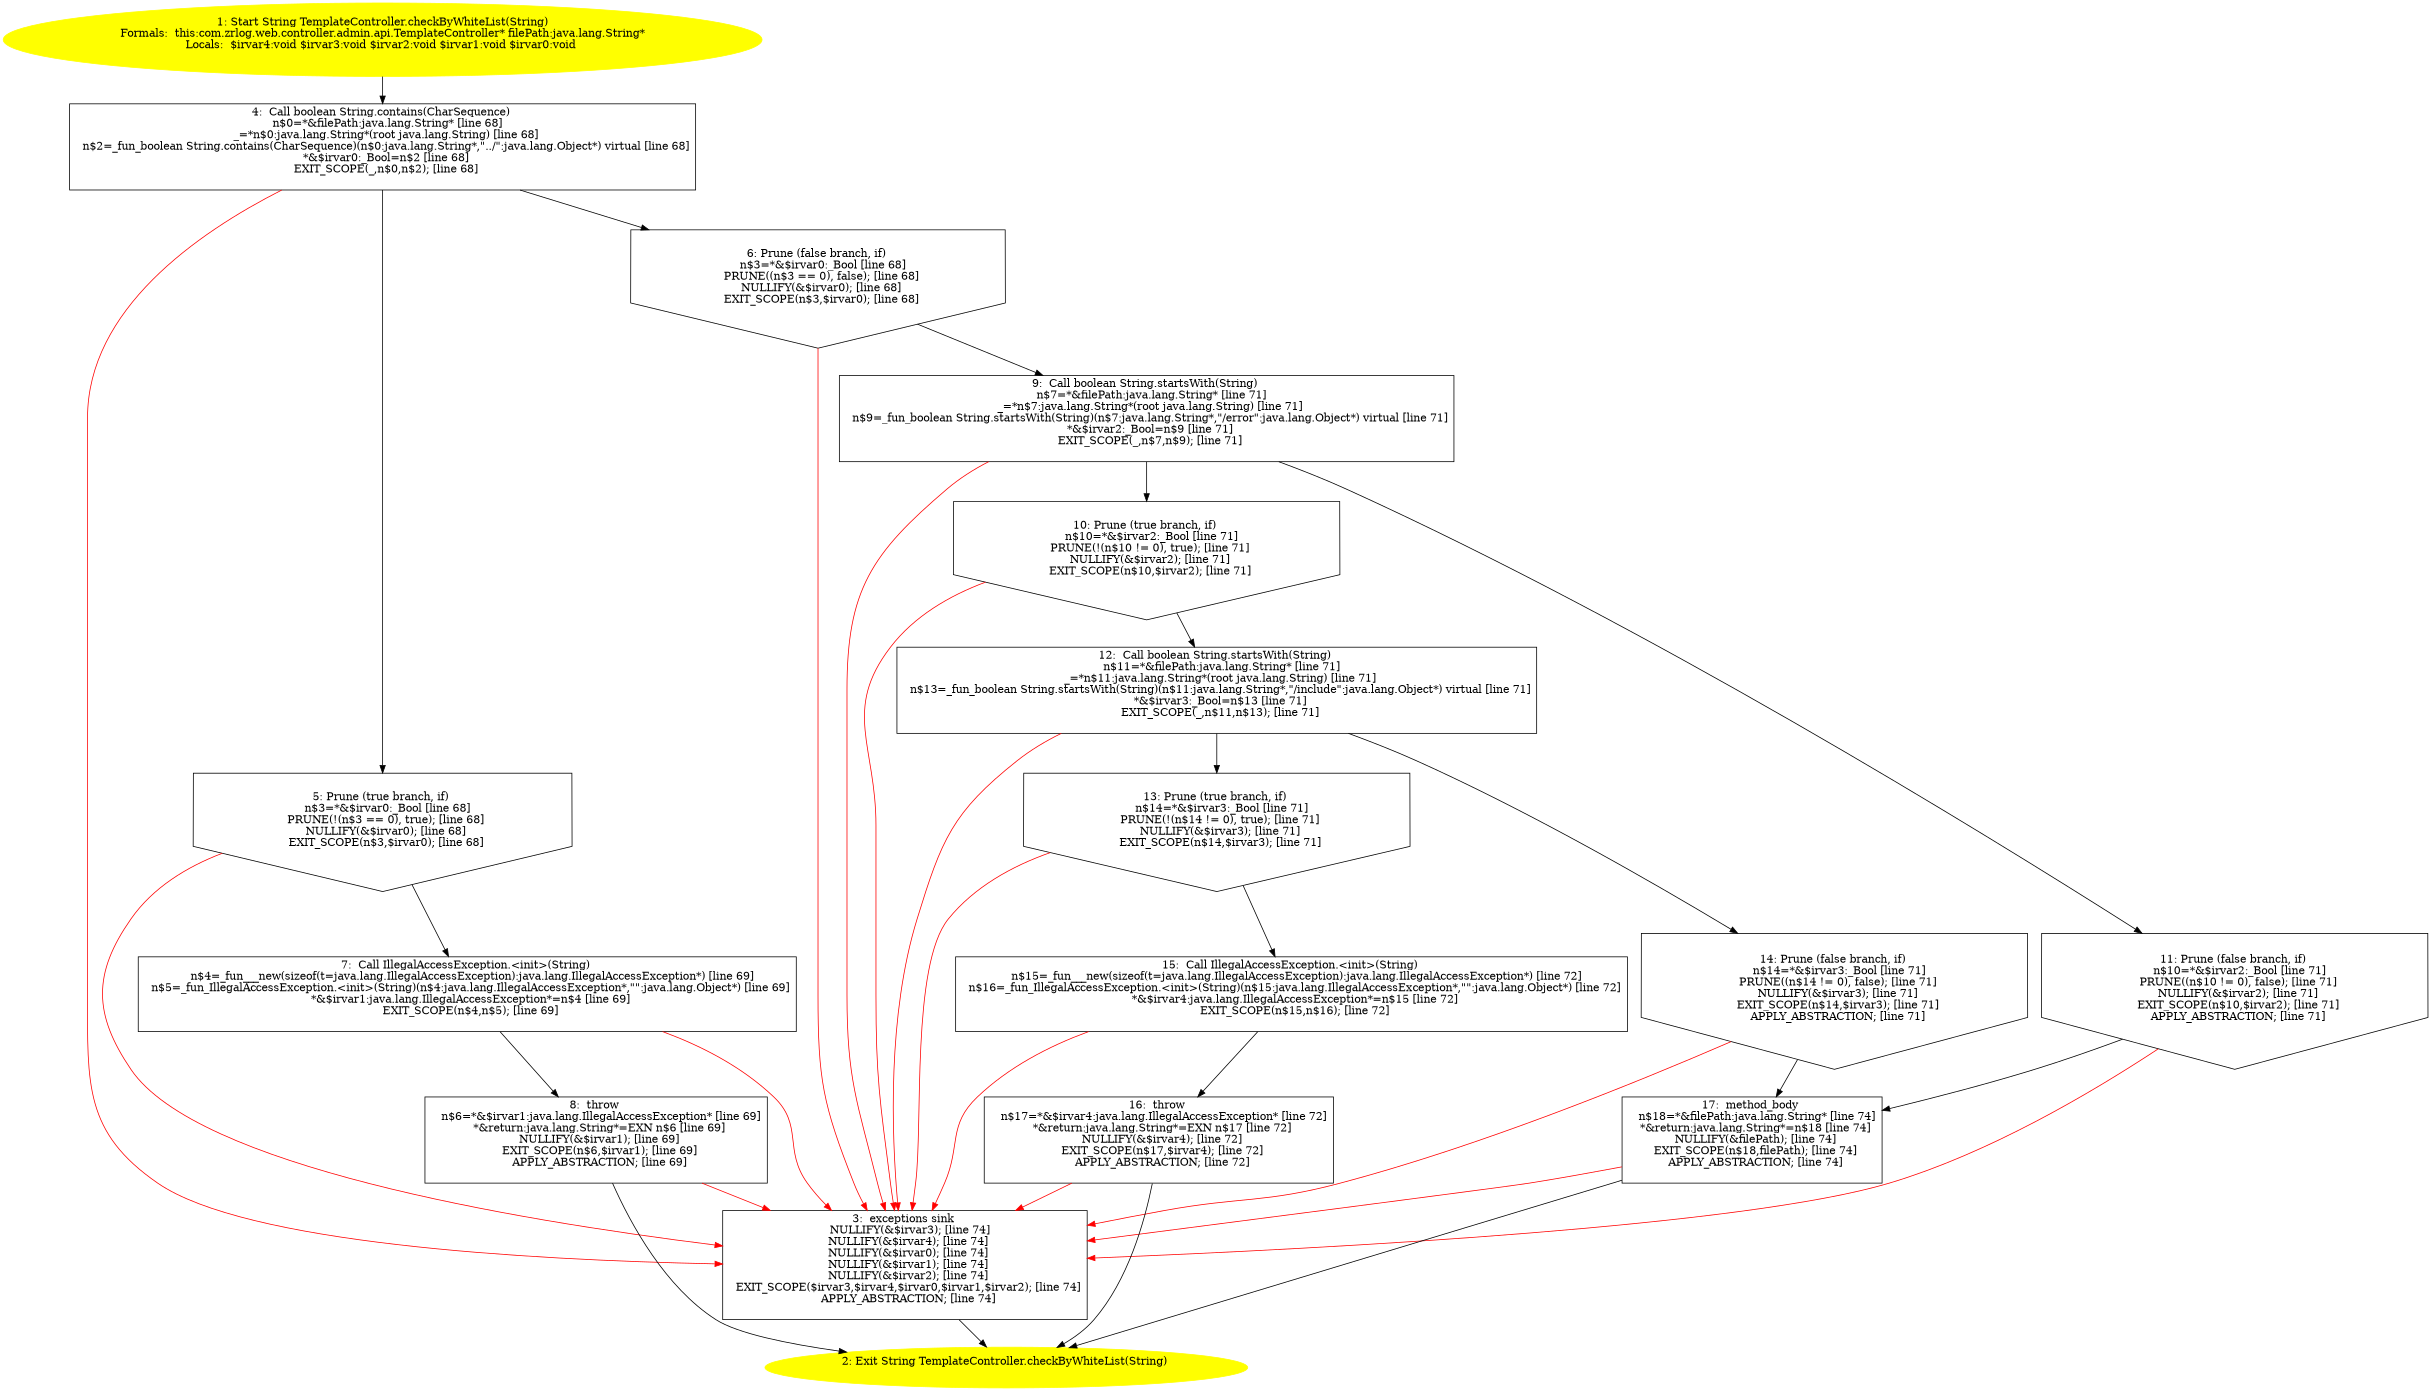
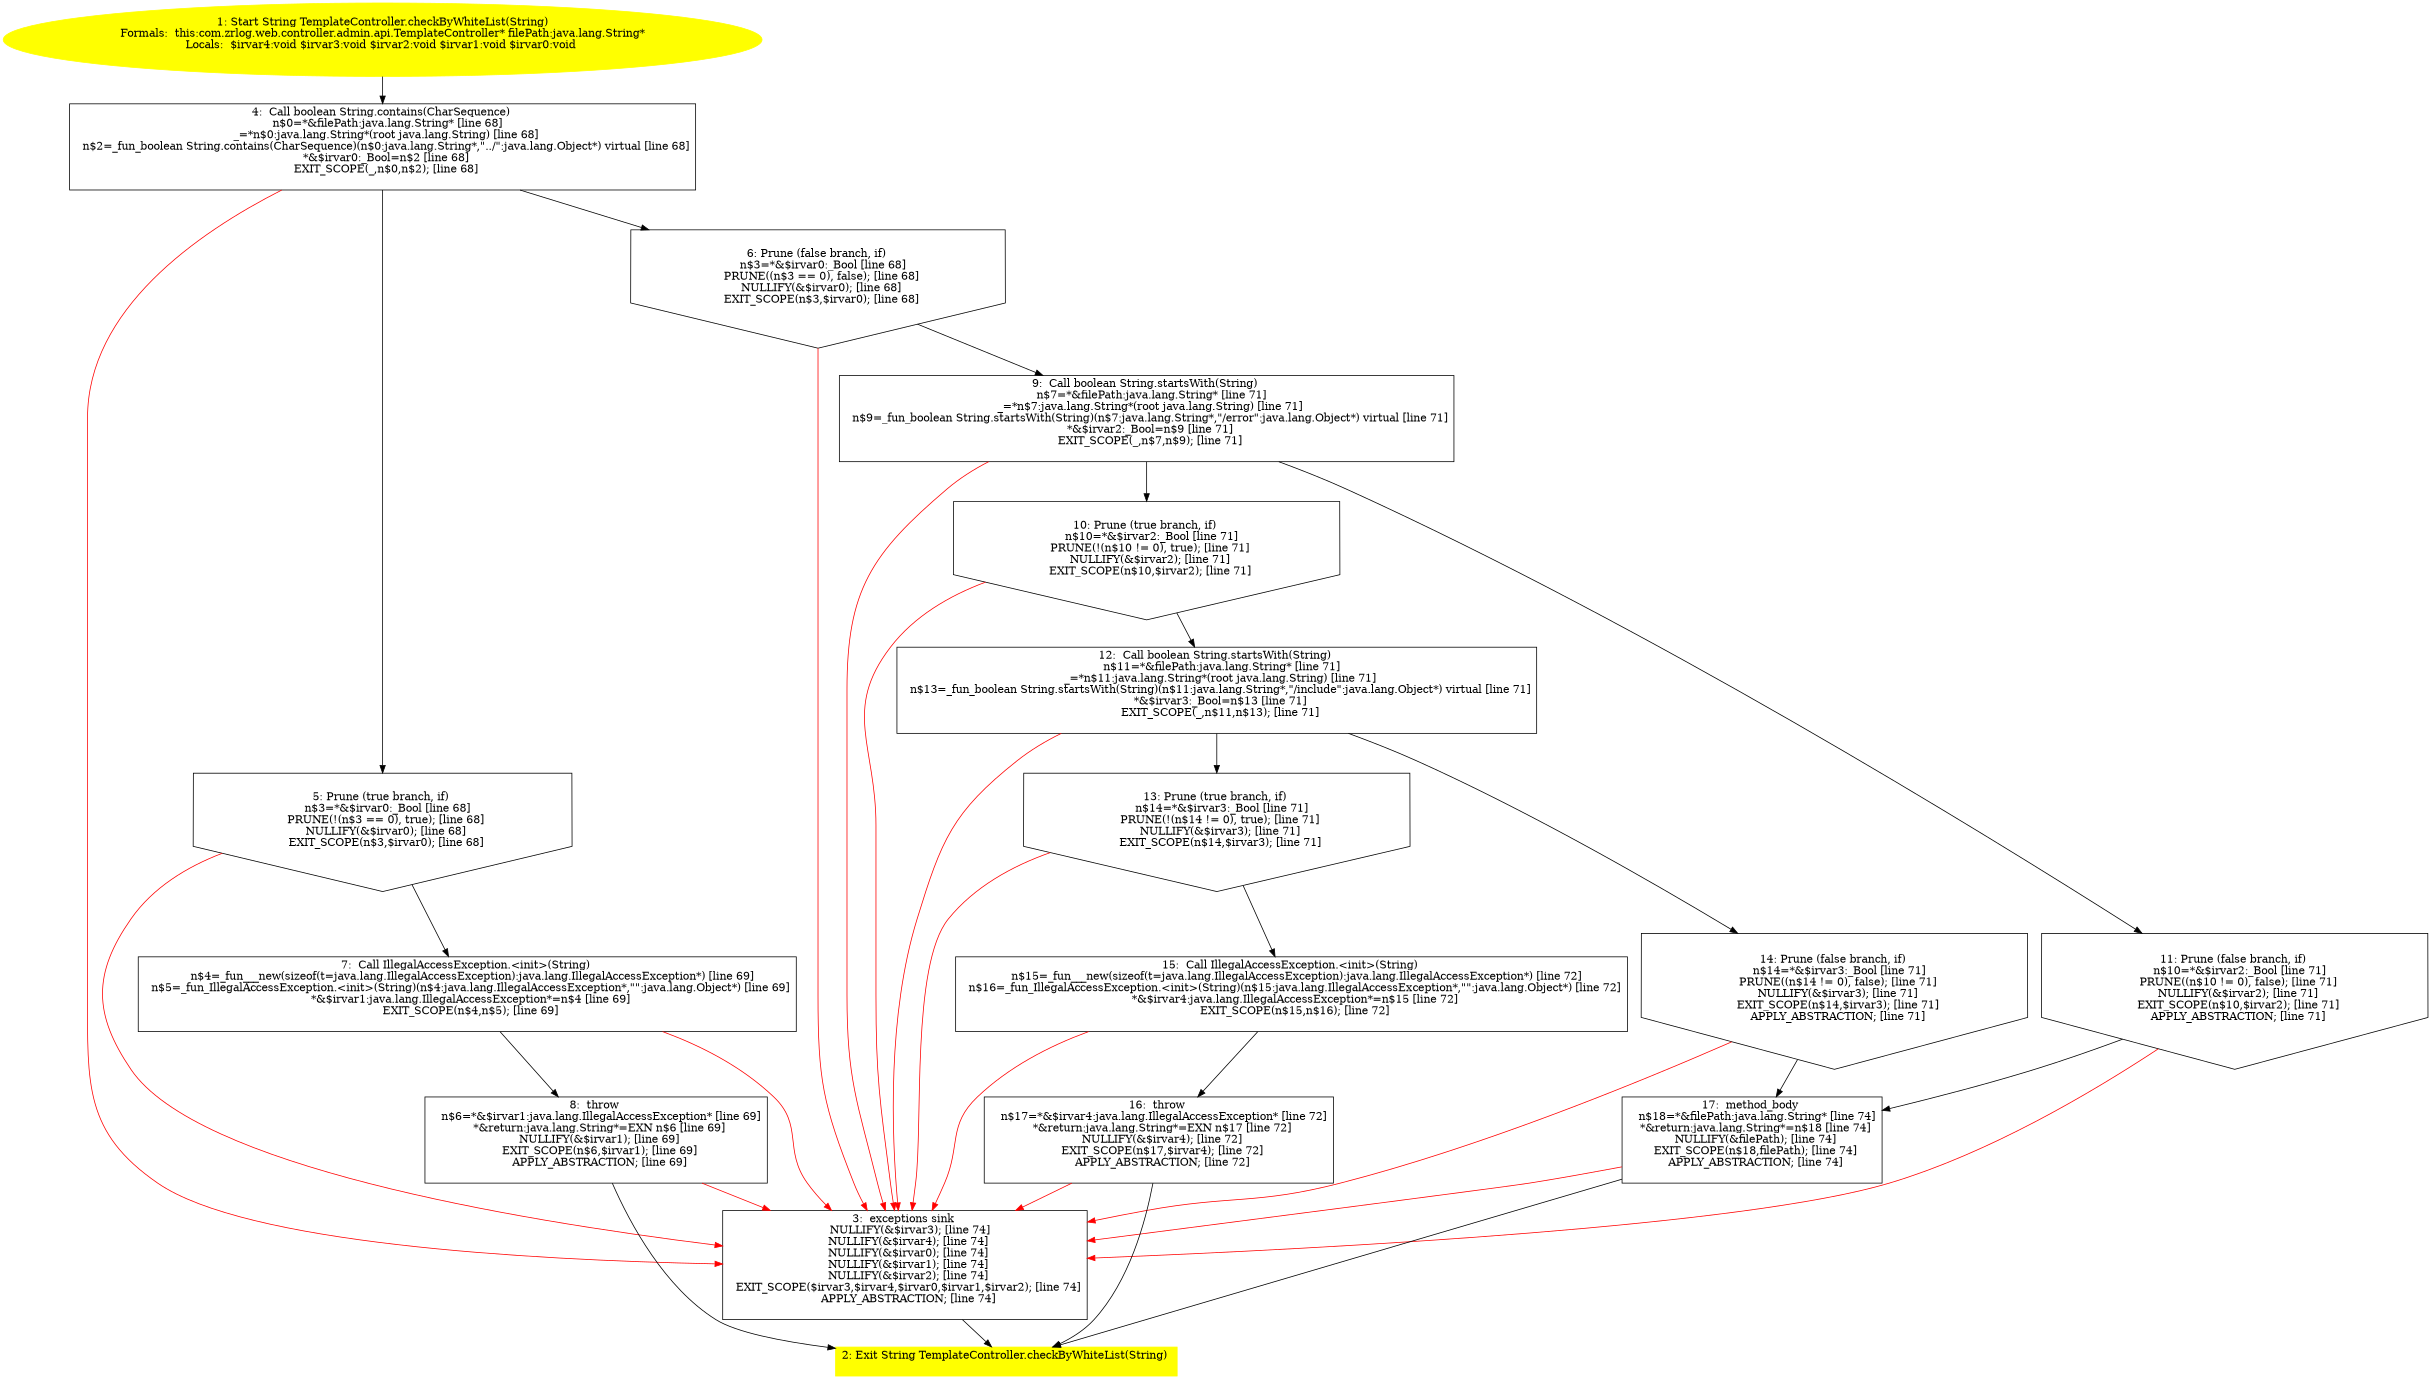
node "2: Exit String TemplateController.checkByWhiteList(String)": shape ellipse -> box
